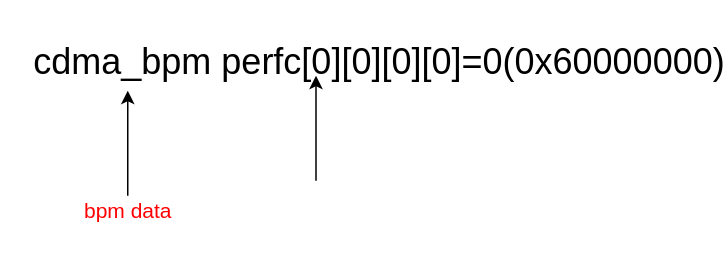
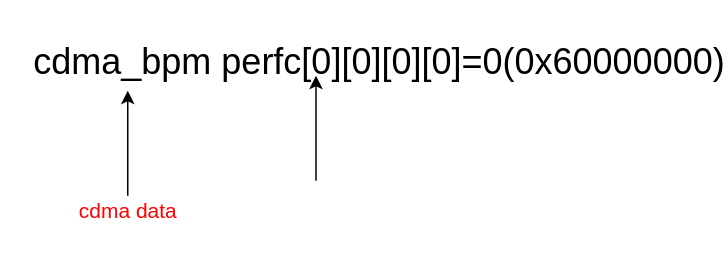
node "bpm data": label "bpm data" -> "cdma data"
